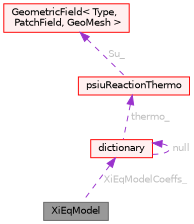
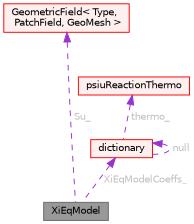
edge "psiuReactionThermo" -> "GeometricField< Type, PatchField, GeoMesh >": now "XiEqModel" -> "GeometricField< Type, PatchField, GeoMesh >"
